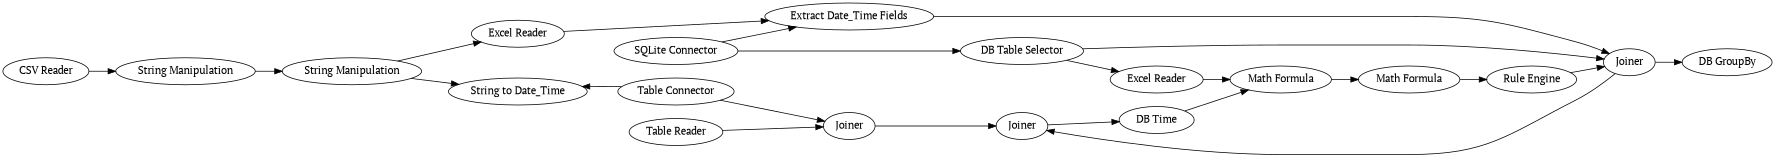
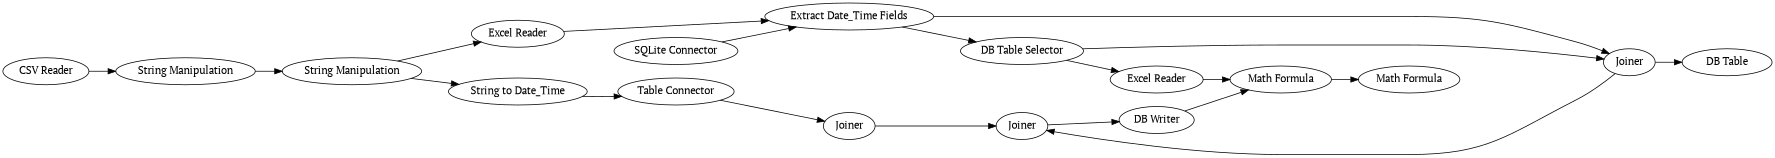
edge "SQLite Connector" -> "DB Table Selector": now "Extract Date_Time Fields" -> "DB Table Selector"
node "DB GroupBy": label "DB GroupBy" -> "DB Table"
node "Rule Engine": removed
edge "Table Connector" -> "String to Date_Time": reversed
node "DB Time": label "DB Time" -> "DB Writer"
node "Table Reader": removed
